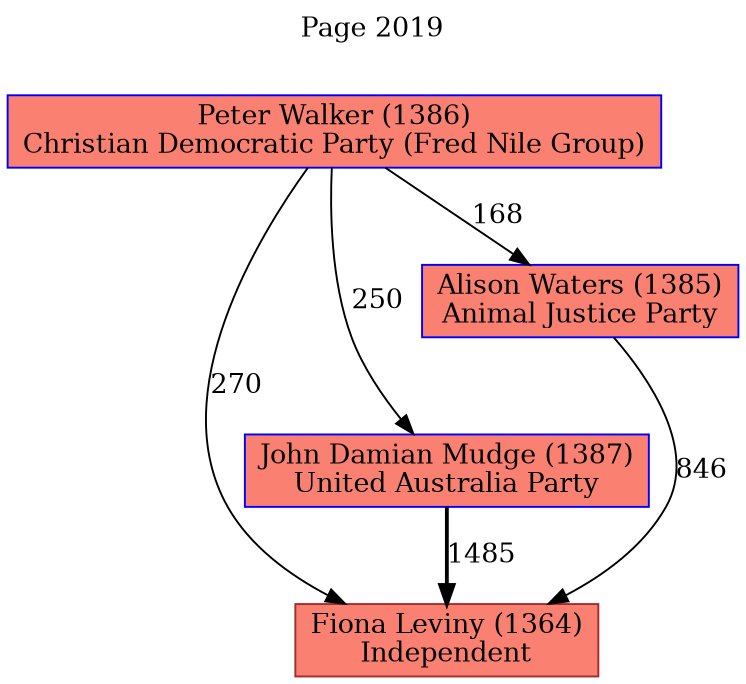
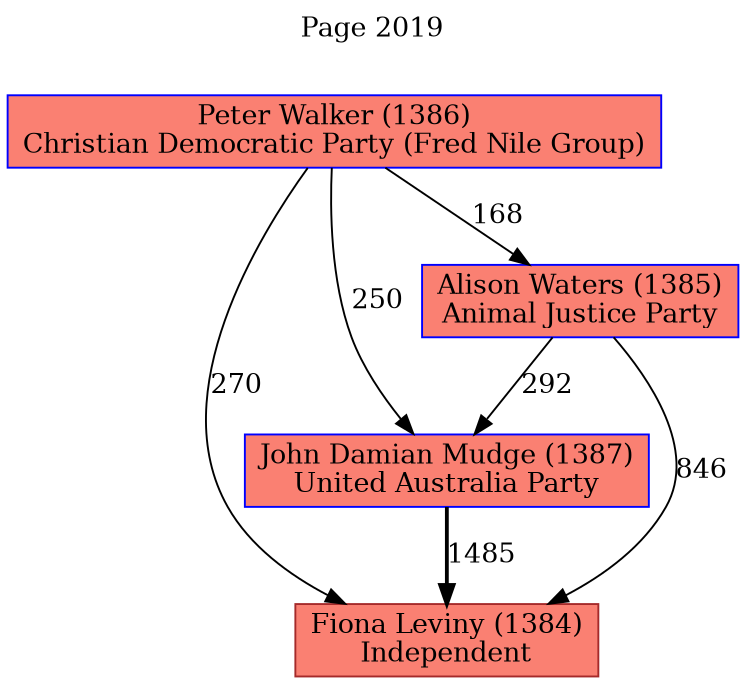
edge "Alison Waters (1385) Animal Justice Party" -> "John Damian Mudge (1387) United Australia Party": added, label "292"
node "Fiona Leviny (1364) Independent": label "Fiona Leviny (1364) Independent" -> "Fiona Leviny (1384) Independent"
